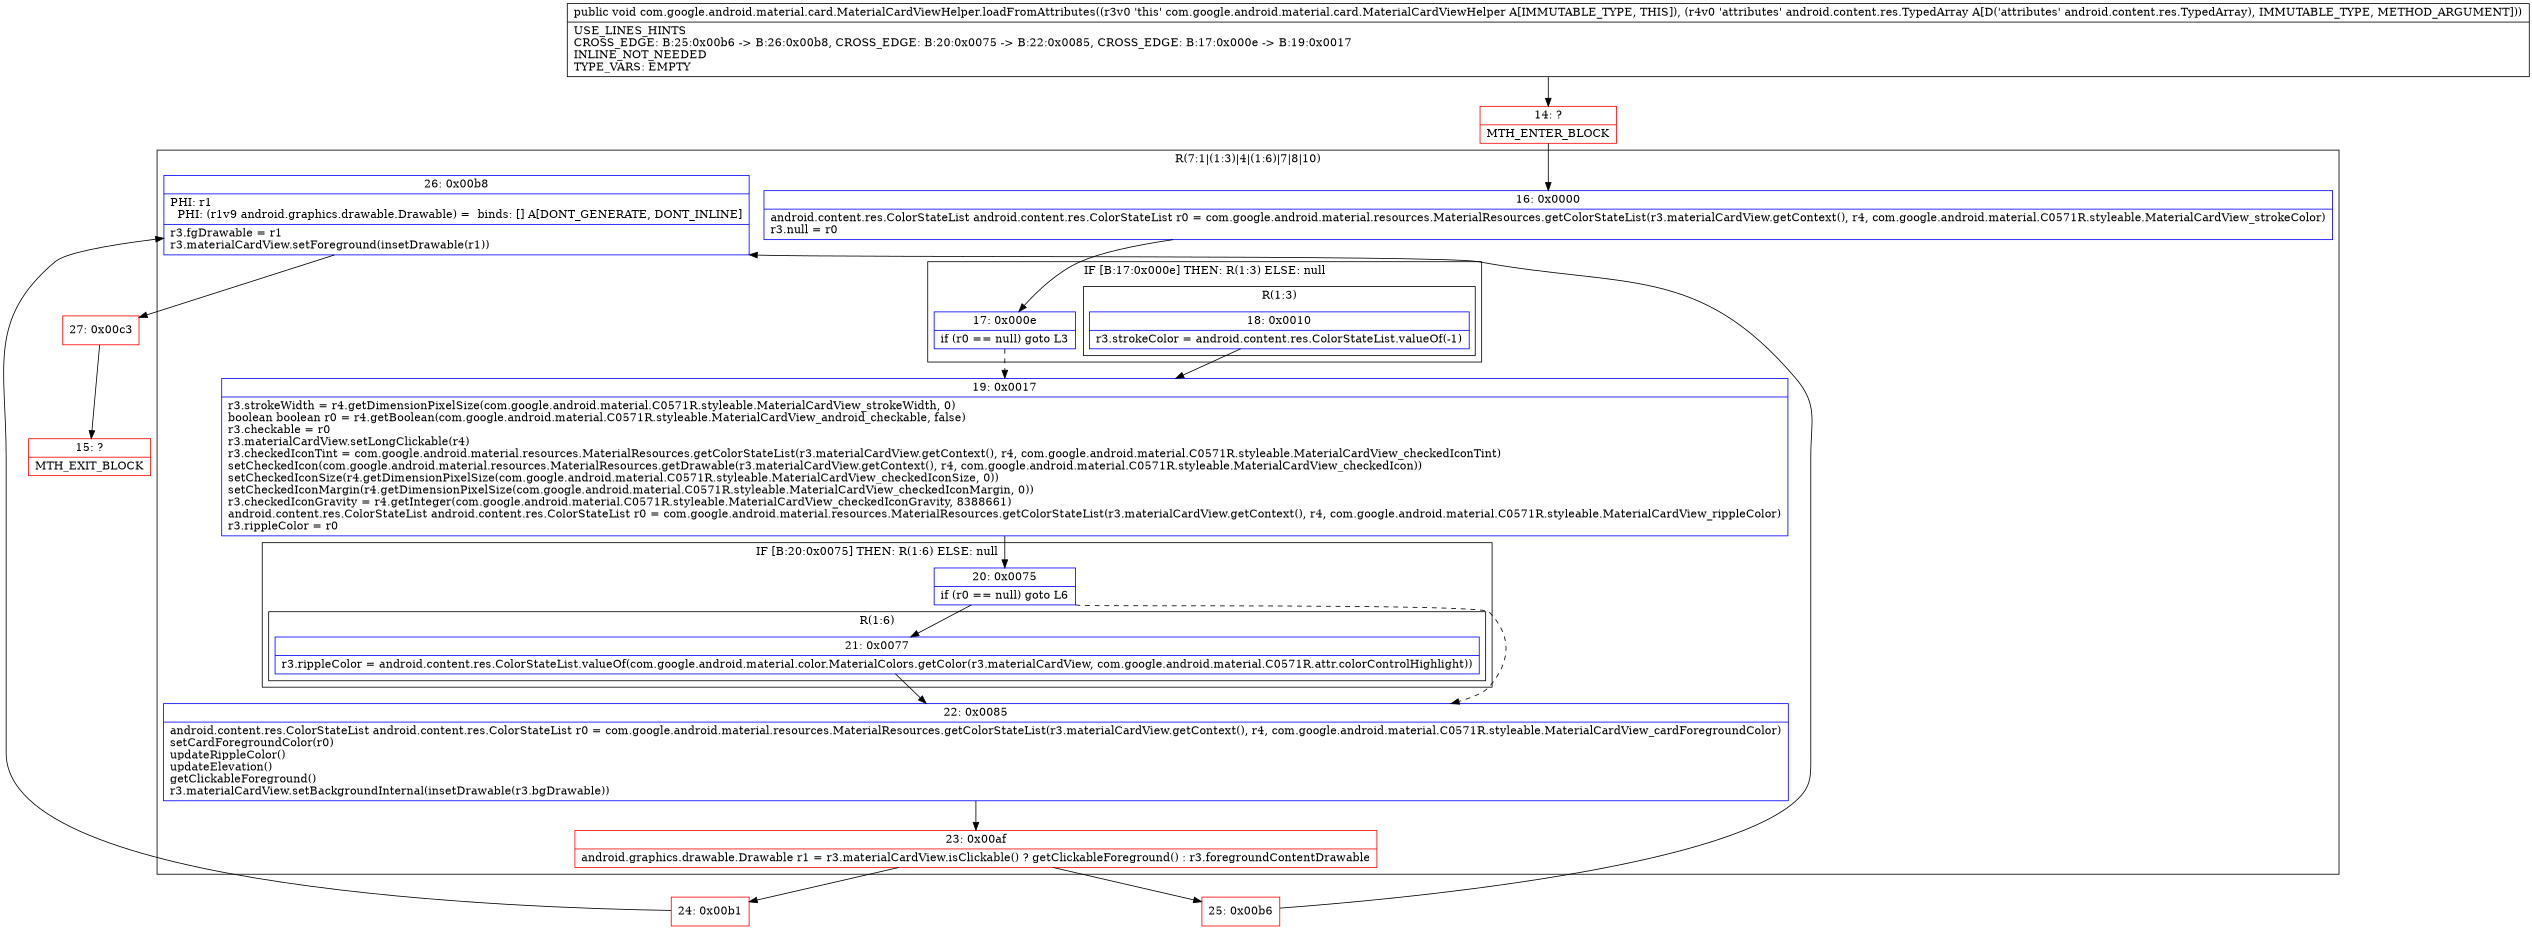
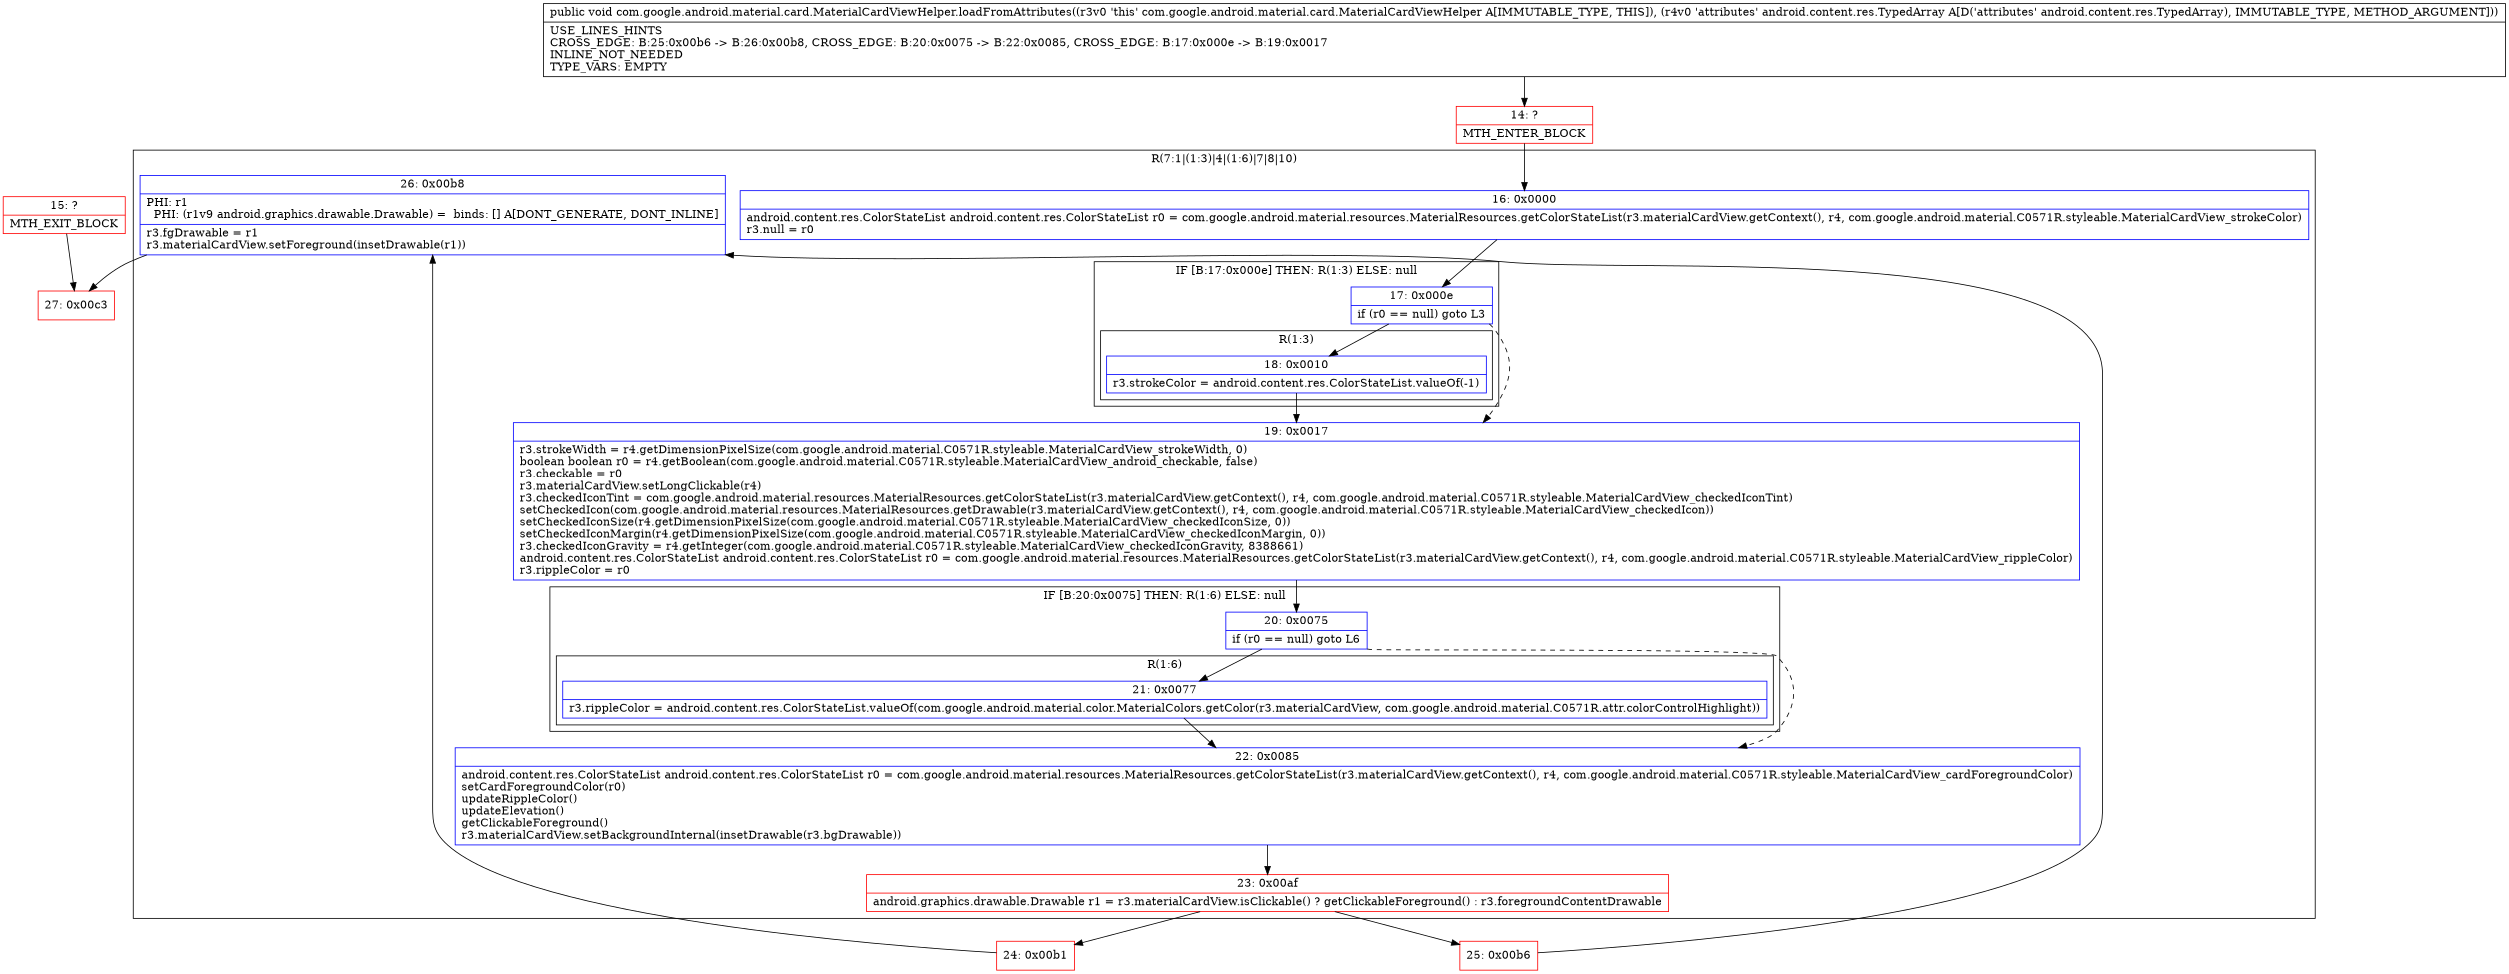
edge "17: 0x000e" -> "18: 0x0010": added
edge "27: 0x00c3" -> "15: ?": reversed
